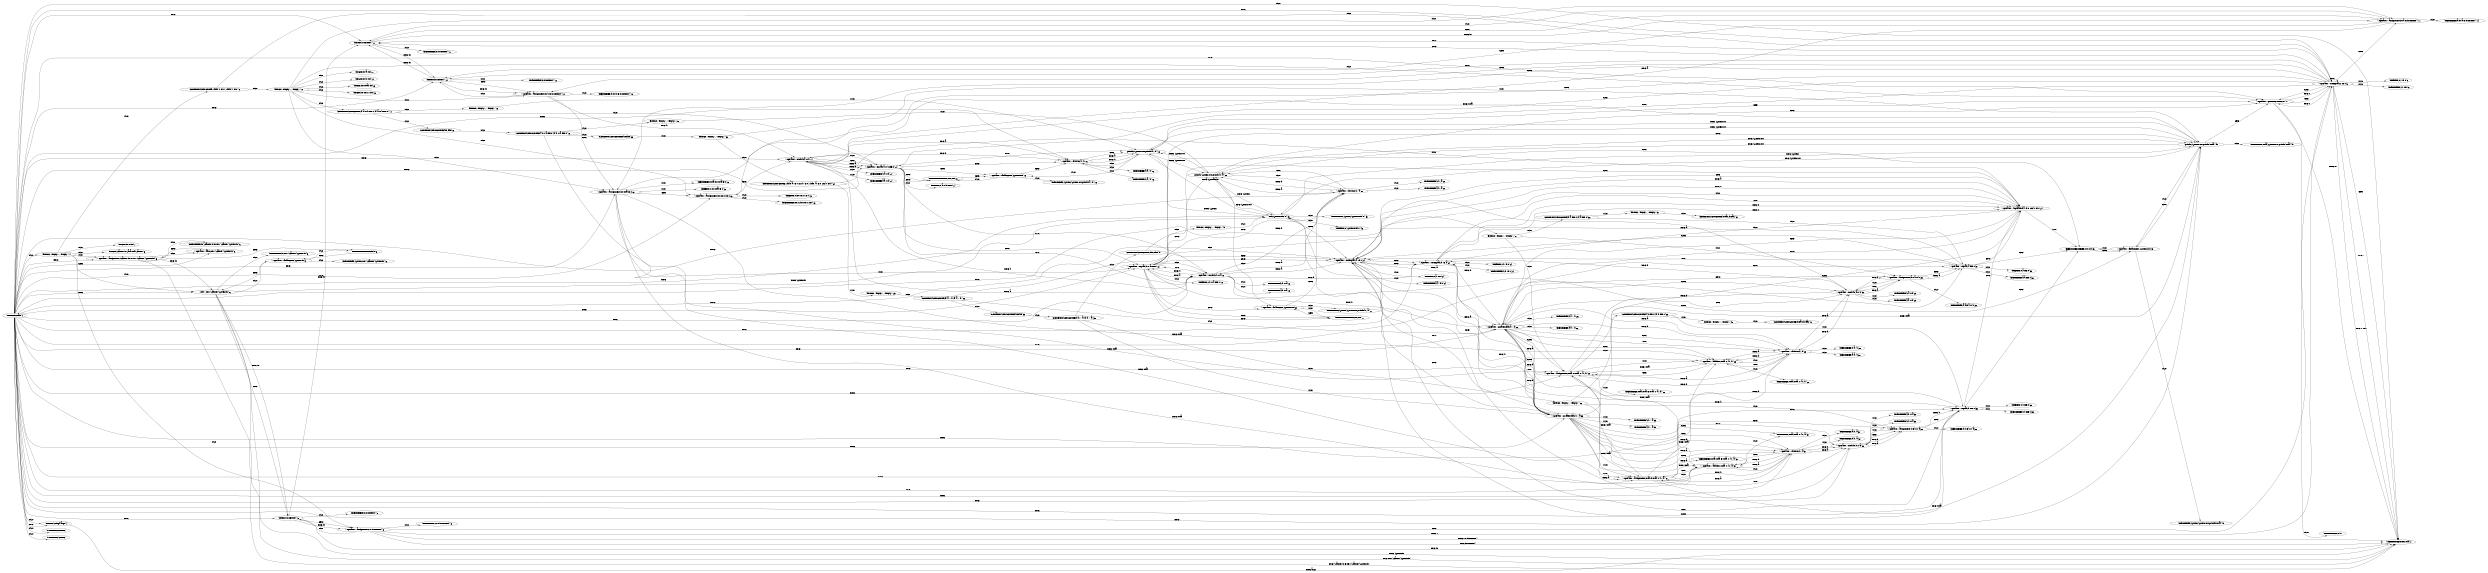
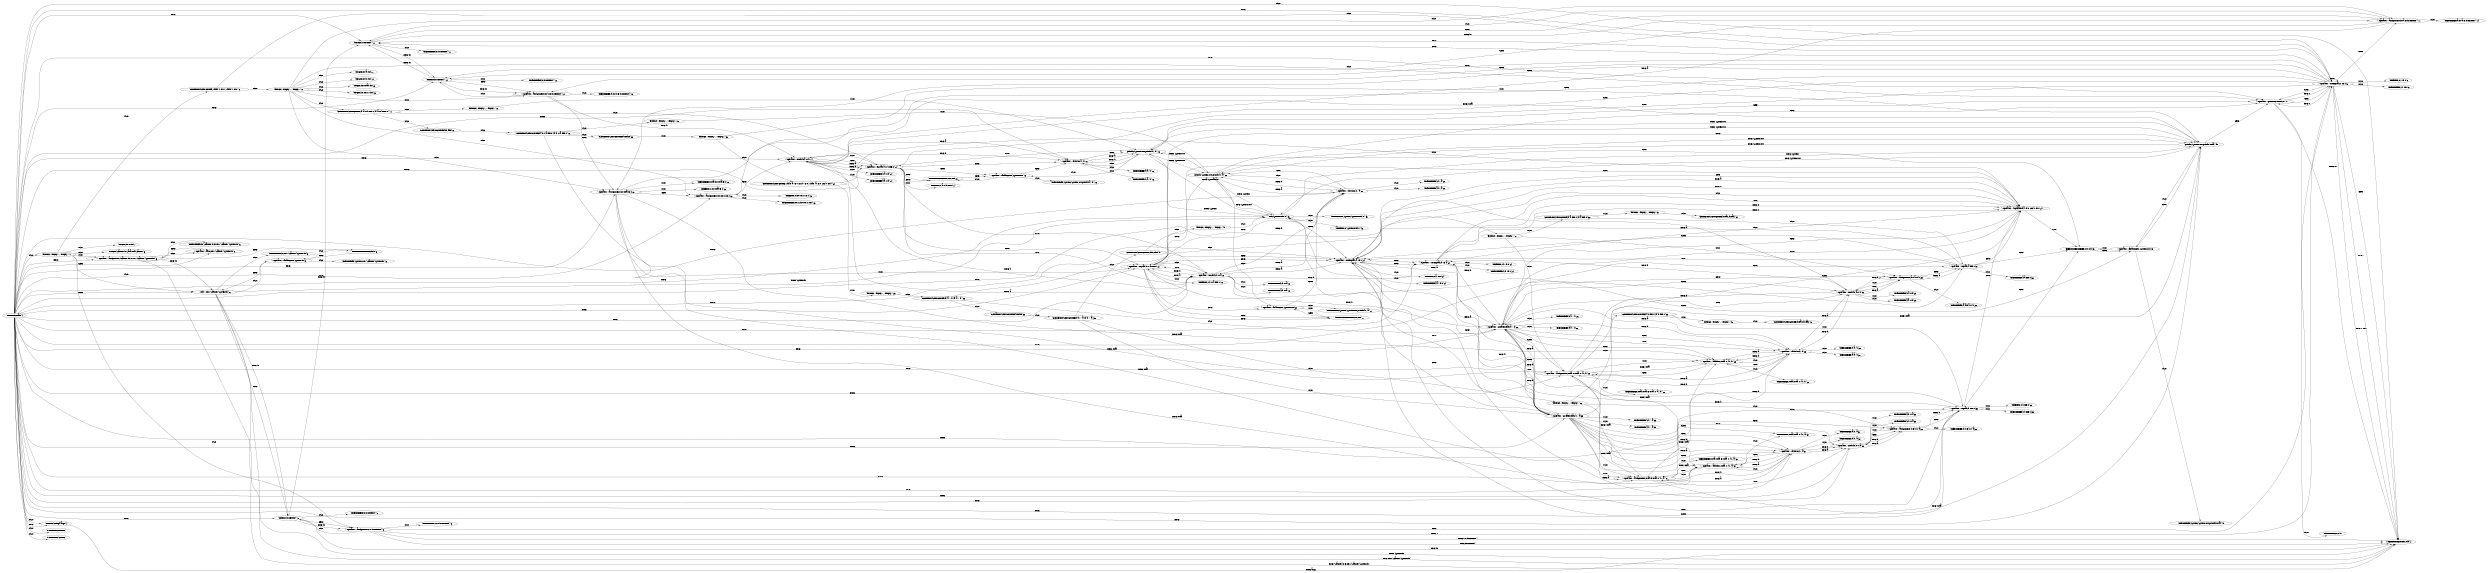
node "(IDENTIFIER,total,System.out.println(total))": removed
node "(LITERAL,0,a == 0)": removed
edge "(<operator>.assignment,total = total + (b / a))" -> "(IDENTIFIER,total,total = total + (b / a))": label "DDG: a" -> "AST: "
